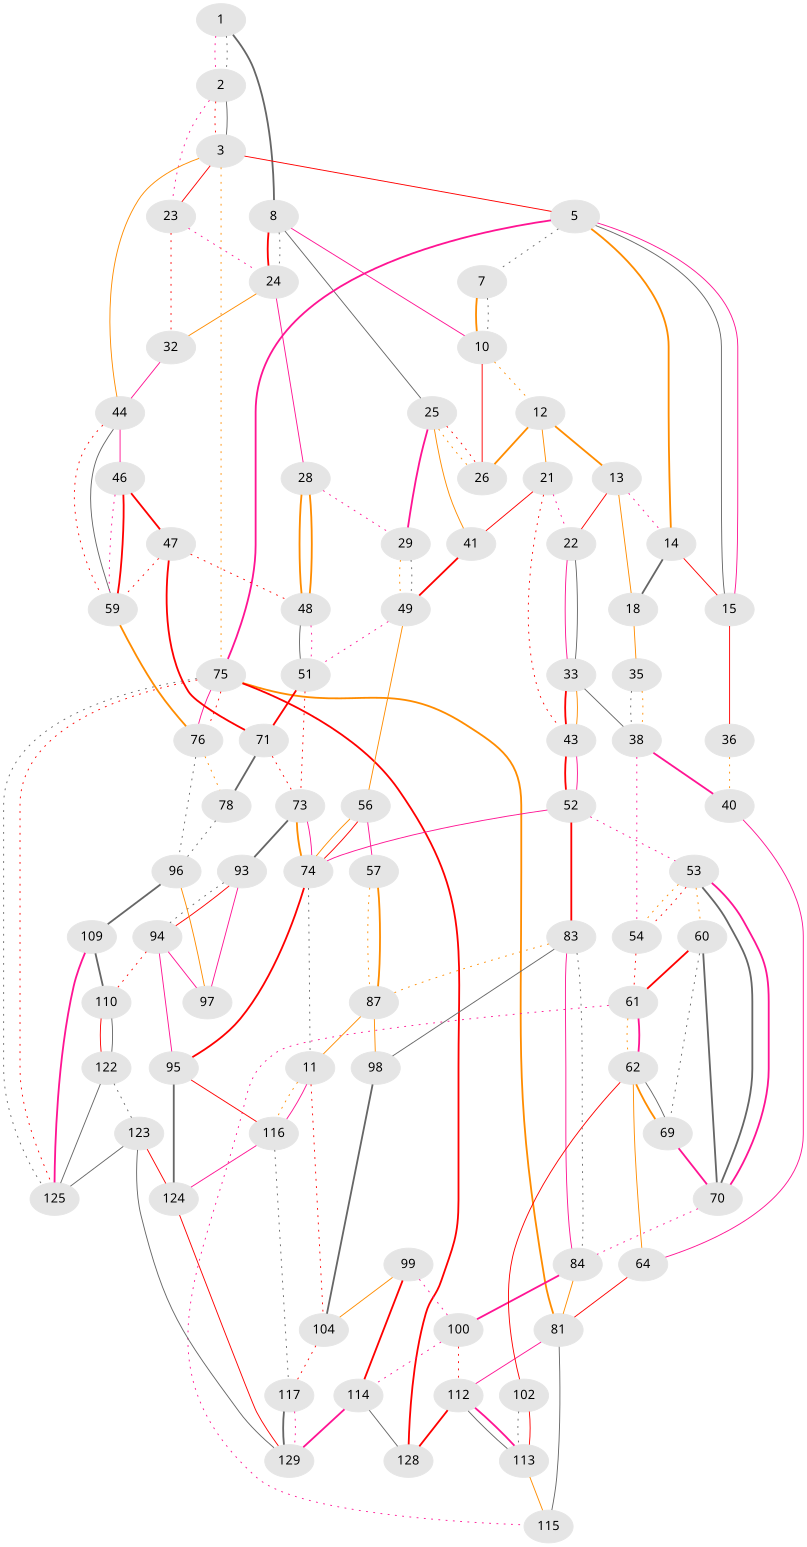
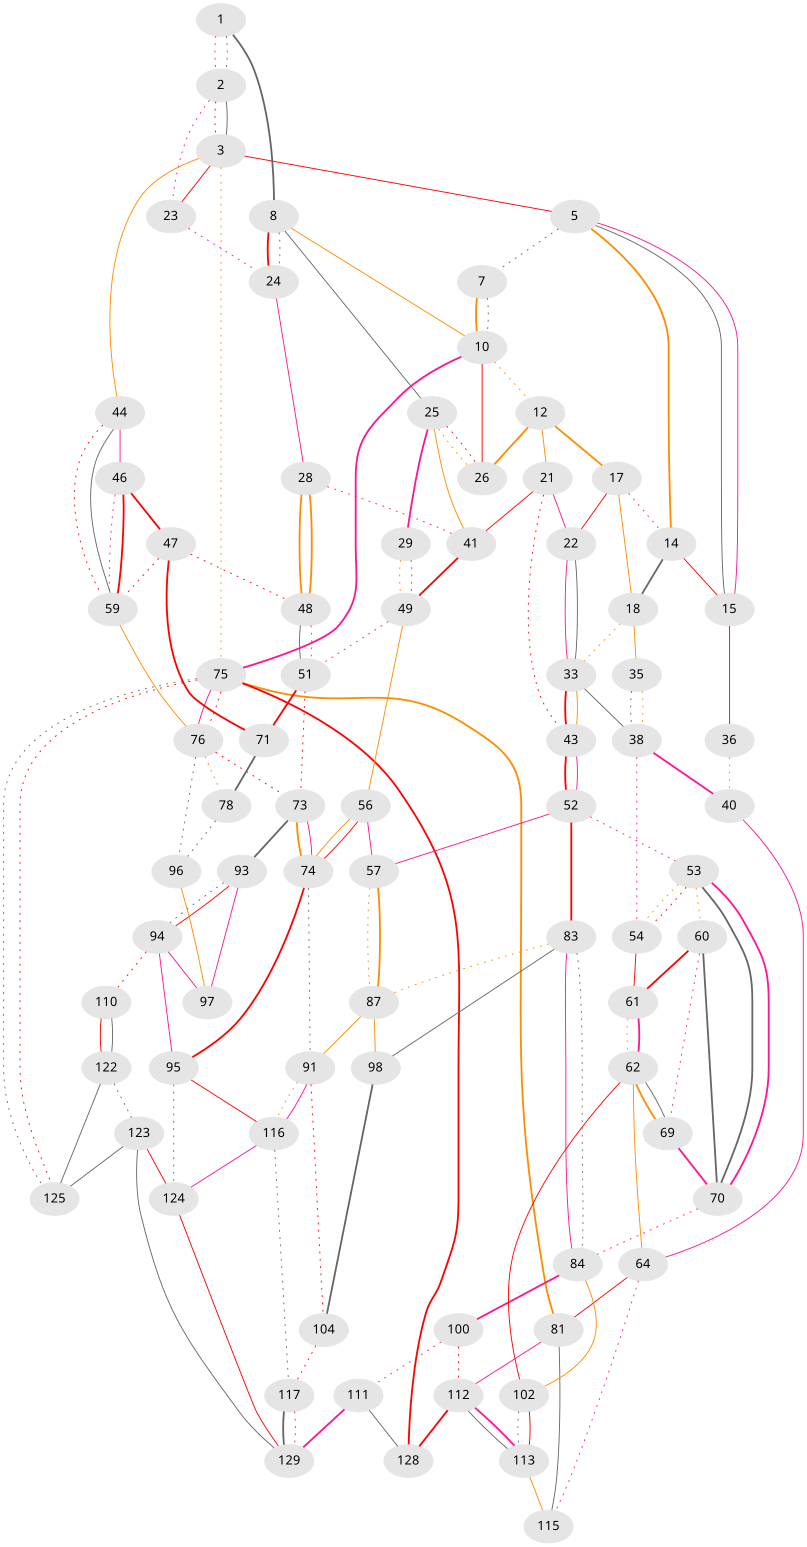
edge "8" -- "10": color deeppink -> darkorange
node "32": removed
edge "5" -- "75": now "10" -- "75"
node "13": label "13" -> "17"
edge "28" -- "29": now "28" -- "41"
edge "21" -- "22": style dotted -> solid
edge "18" -- "33": added
edge "59" -- "76": style bold -> solid
edge "71" -- "73": now "76" -- "73"
edge "52" -- "74": now "52" -- "57"
node "109": removed
edge "54" -- "61": style dotted -> solid
edge "60" -- "69": color gray40 -> deeppink
node "11": label "11" -> "91"
edge "95" -- "124": style bold -> dotted
edge "61" -- "115": now "64" -- "115"
node "99": removed
edge "84" -- "81": now "84" -- "102"
node "114": label "114" -> "111"
